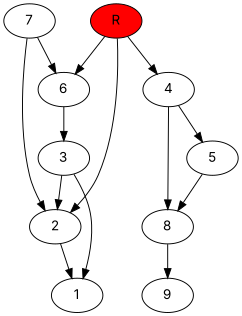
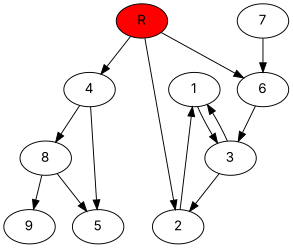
edge "1" -> "3": added
edge "7" -> "2": removed
edge "5" -> "8": reversed
